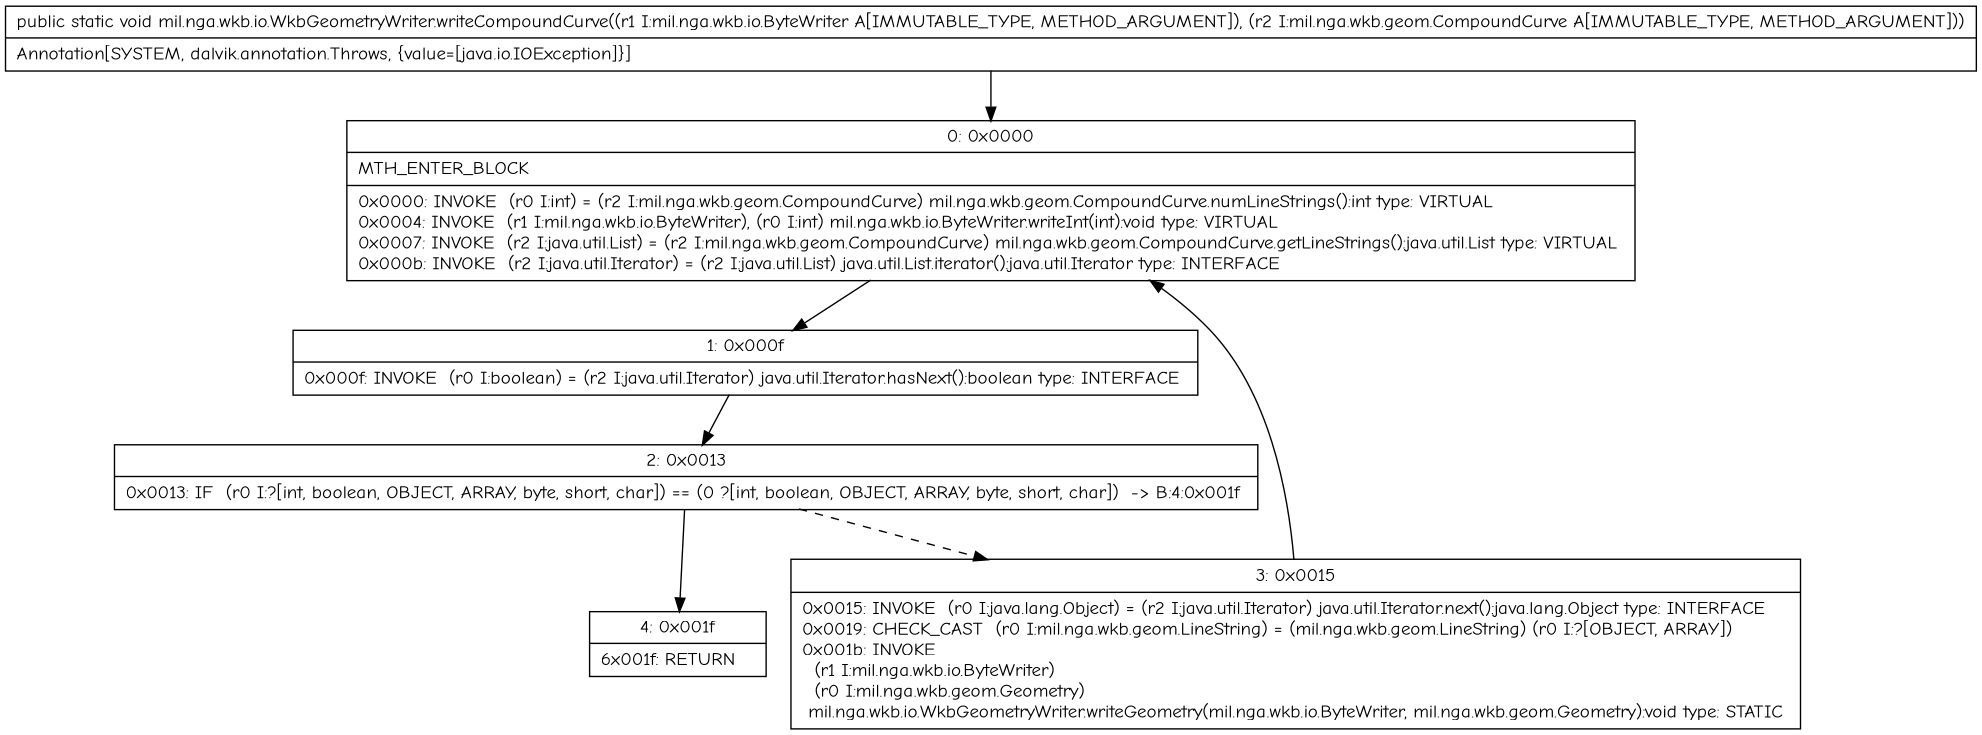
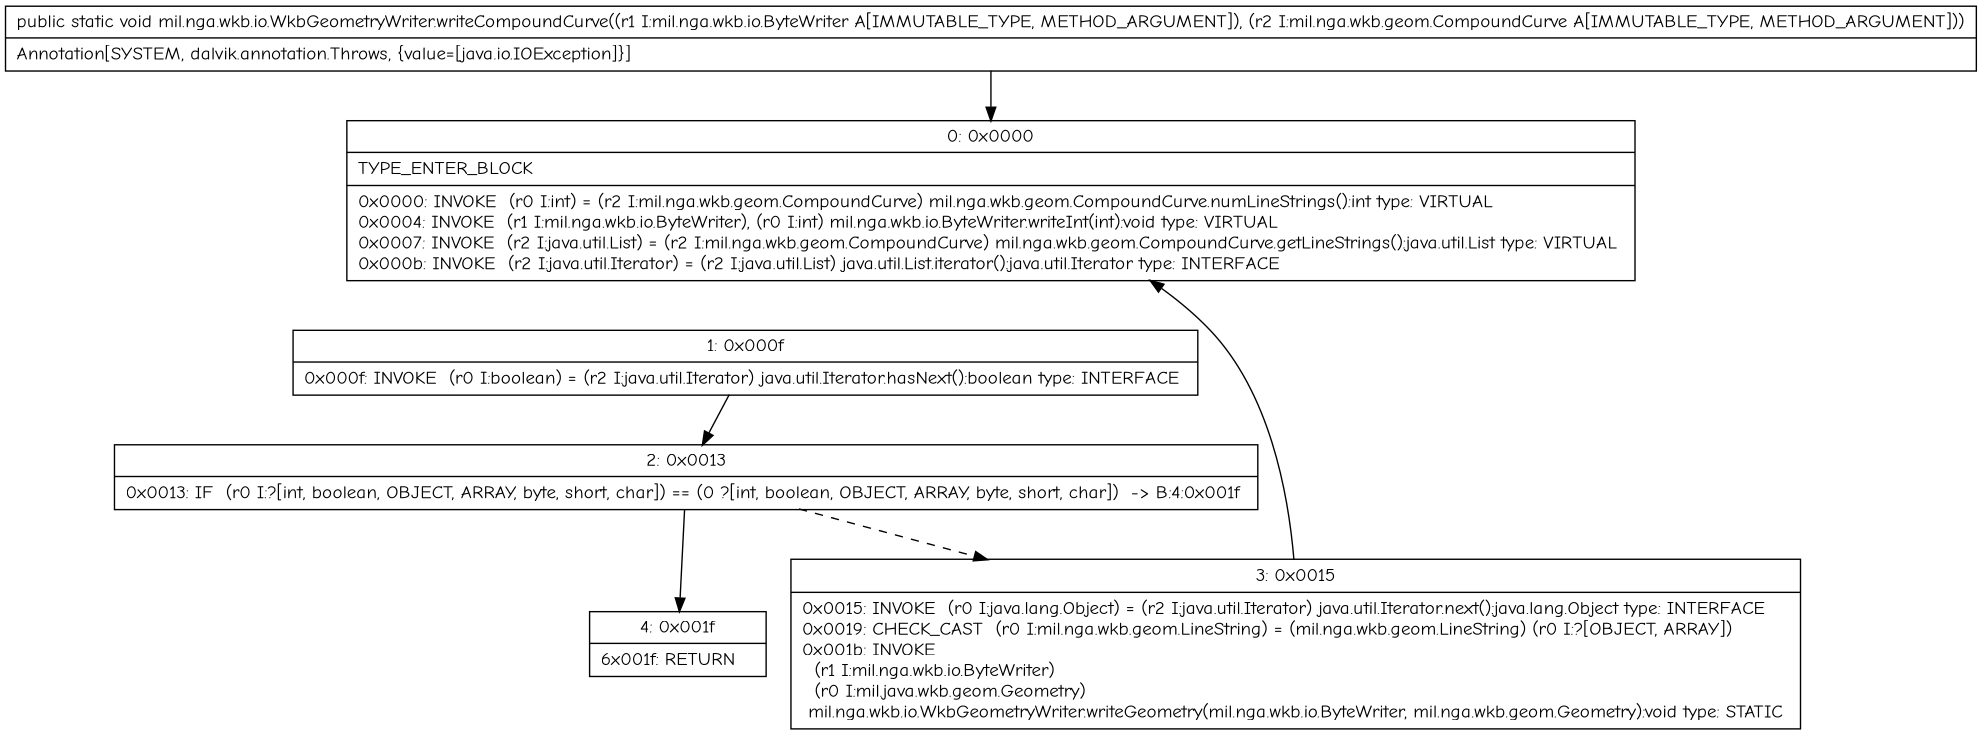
node "0: 0x0000": text "MTH_ENTER_BLOCK" -> "TYPE_ENTER_BLOCK"
edge "0: 0x0000" -> "1: 0x000f": removed
node "3: 0x0015": text "(r0 I:mil.nga.wkb.geom.Geometry)" -> "(r0 I:mil.java.wkb.geom.Geometry)"
